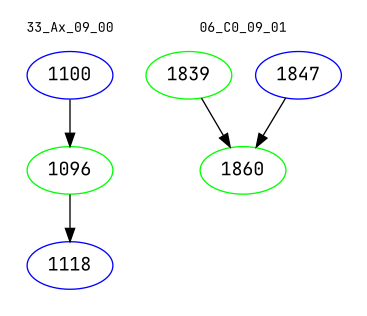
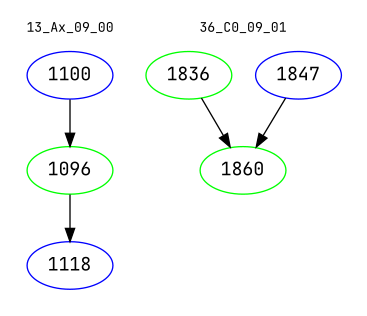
cluster "33_Ax_09_00": label "33_Ax_09_00" -> "13_Ax_09_00"
cluster "06_C0_09_01": label "06_C0_09_01" -> "36_C0_09_01"
node "1839": label "1839" -> "1836"
